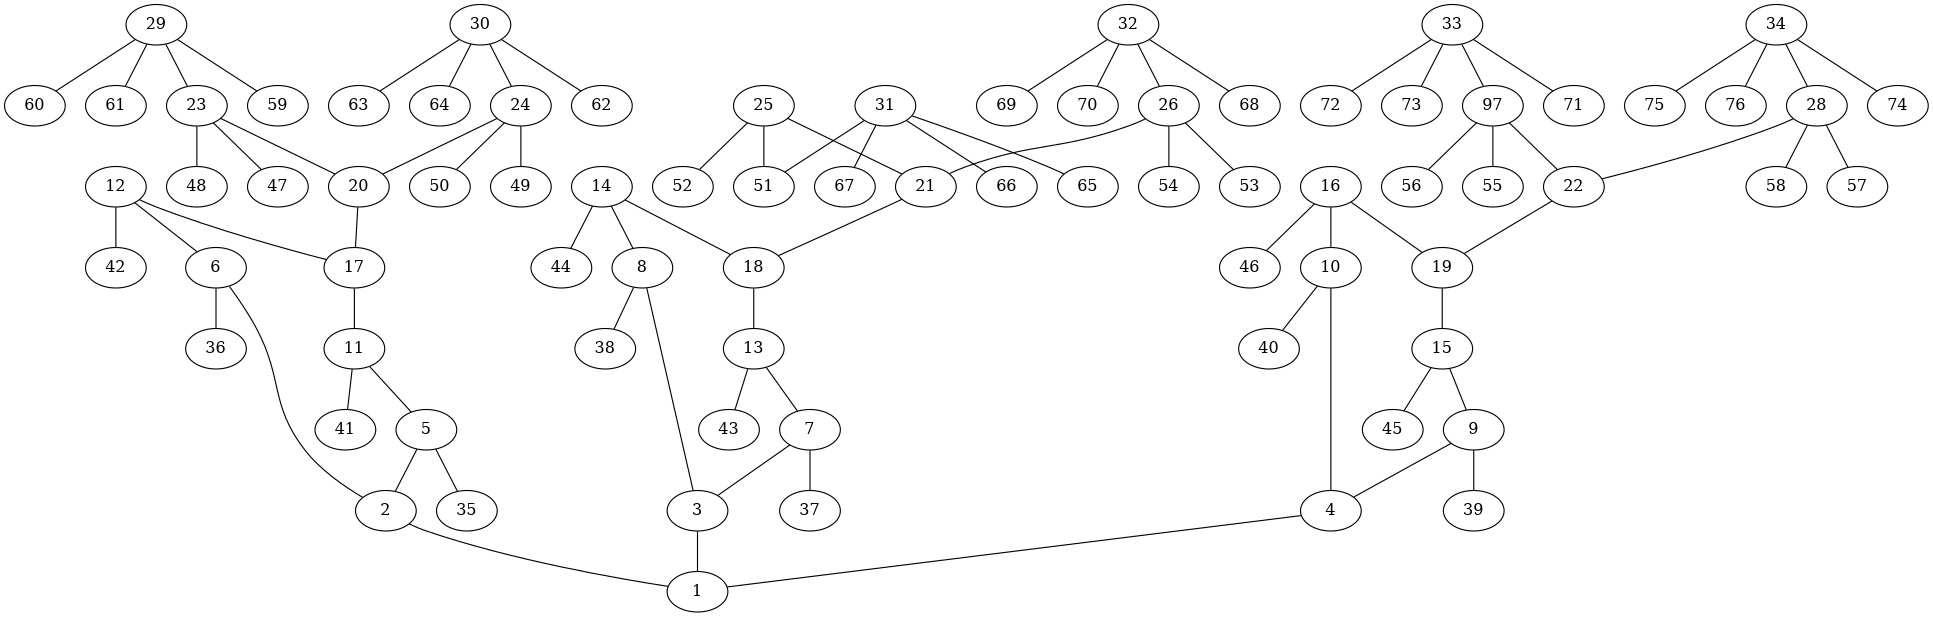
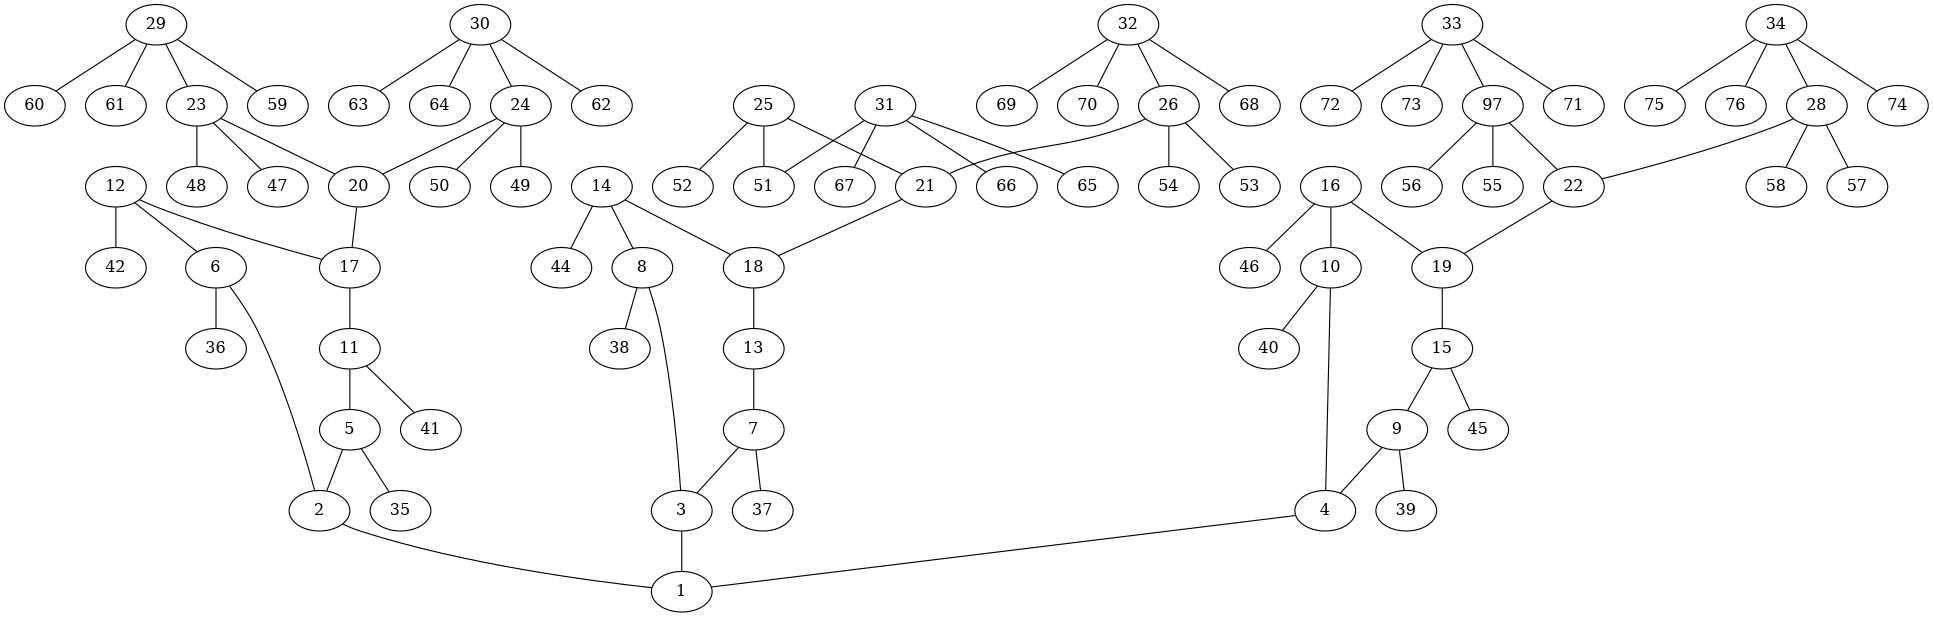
node "43": removed
